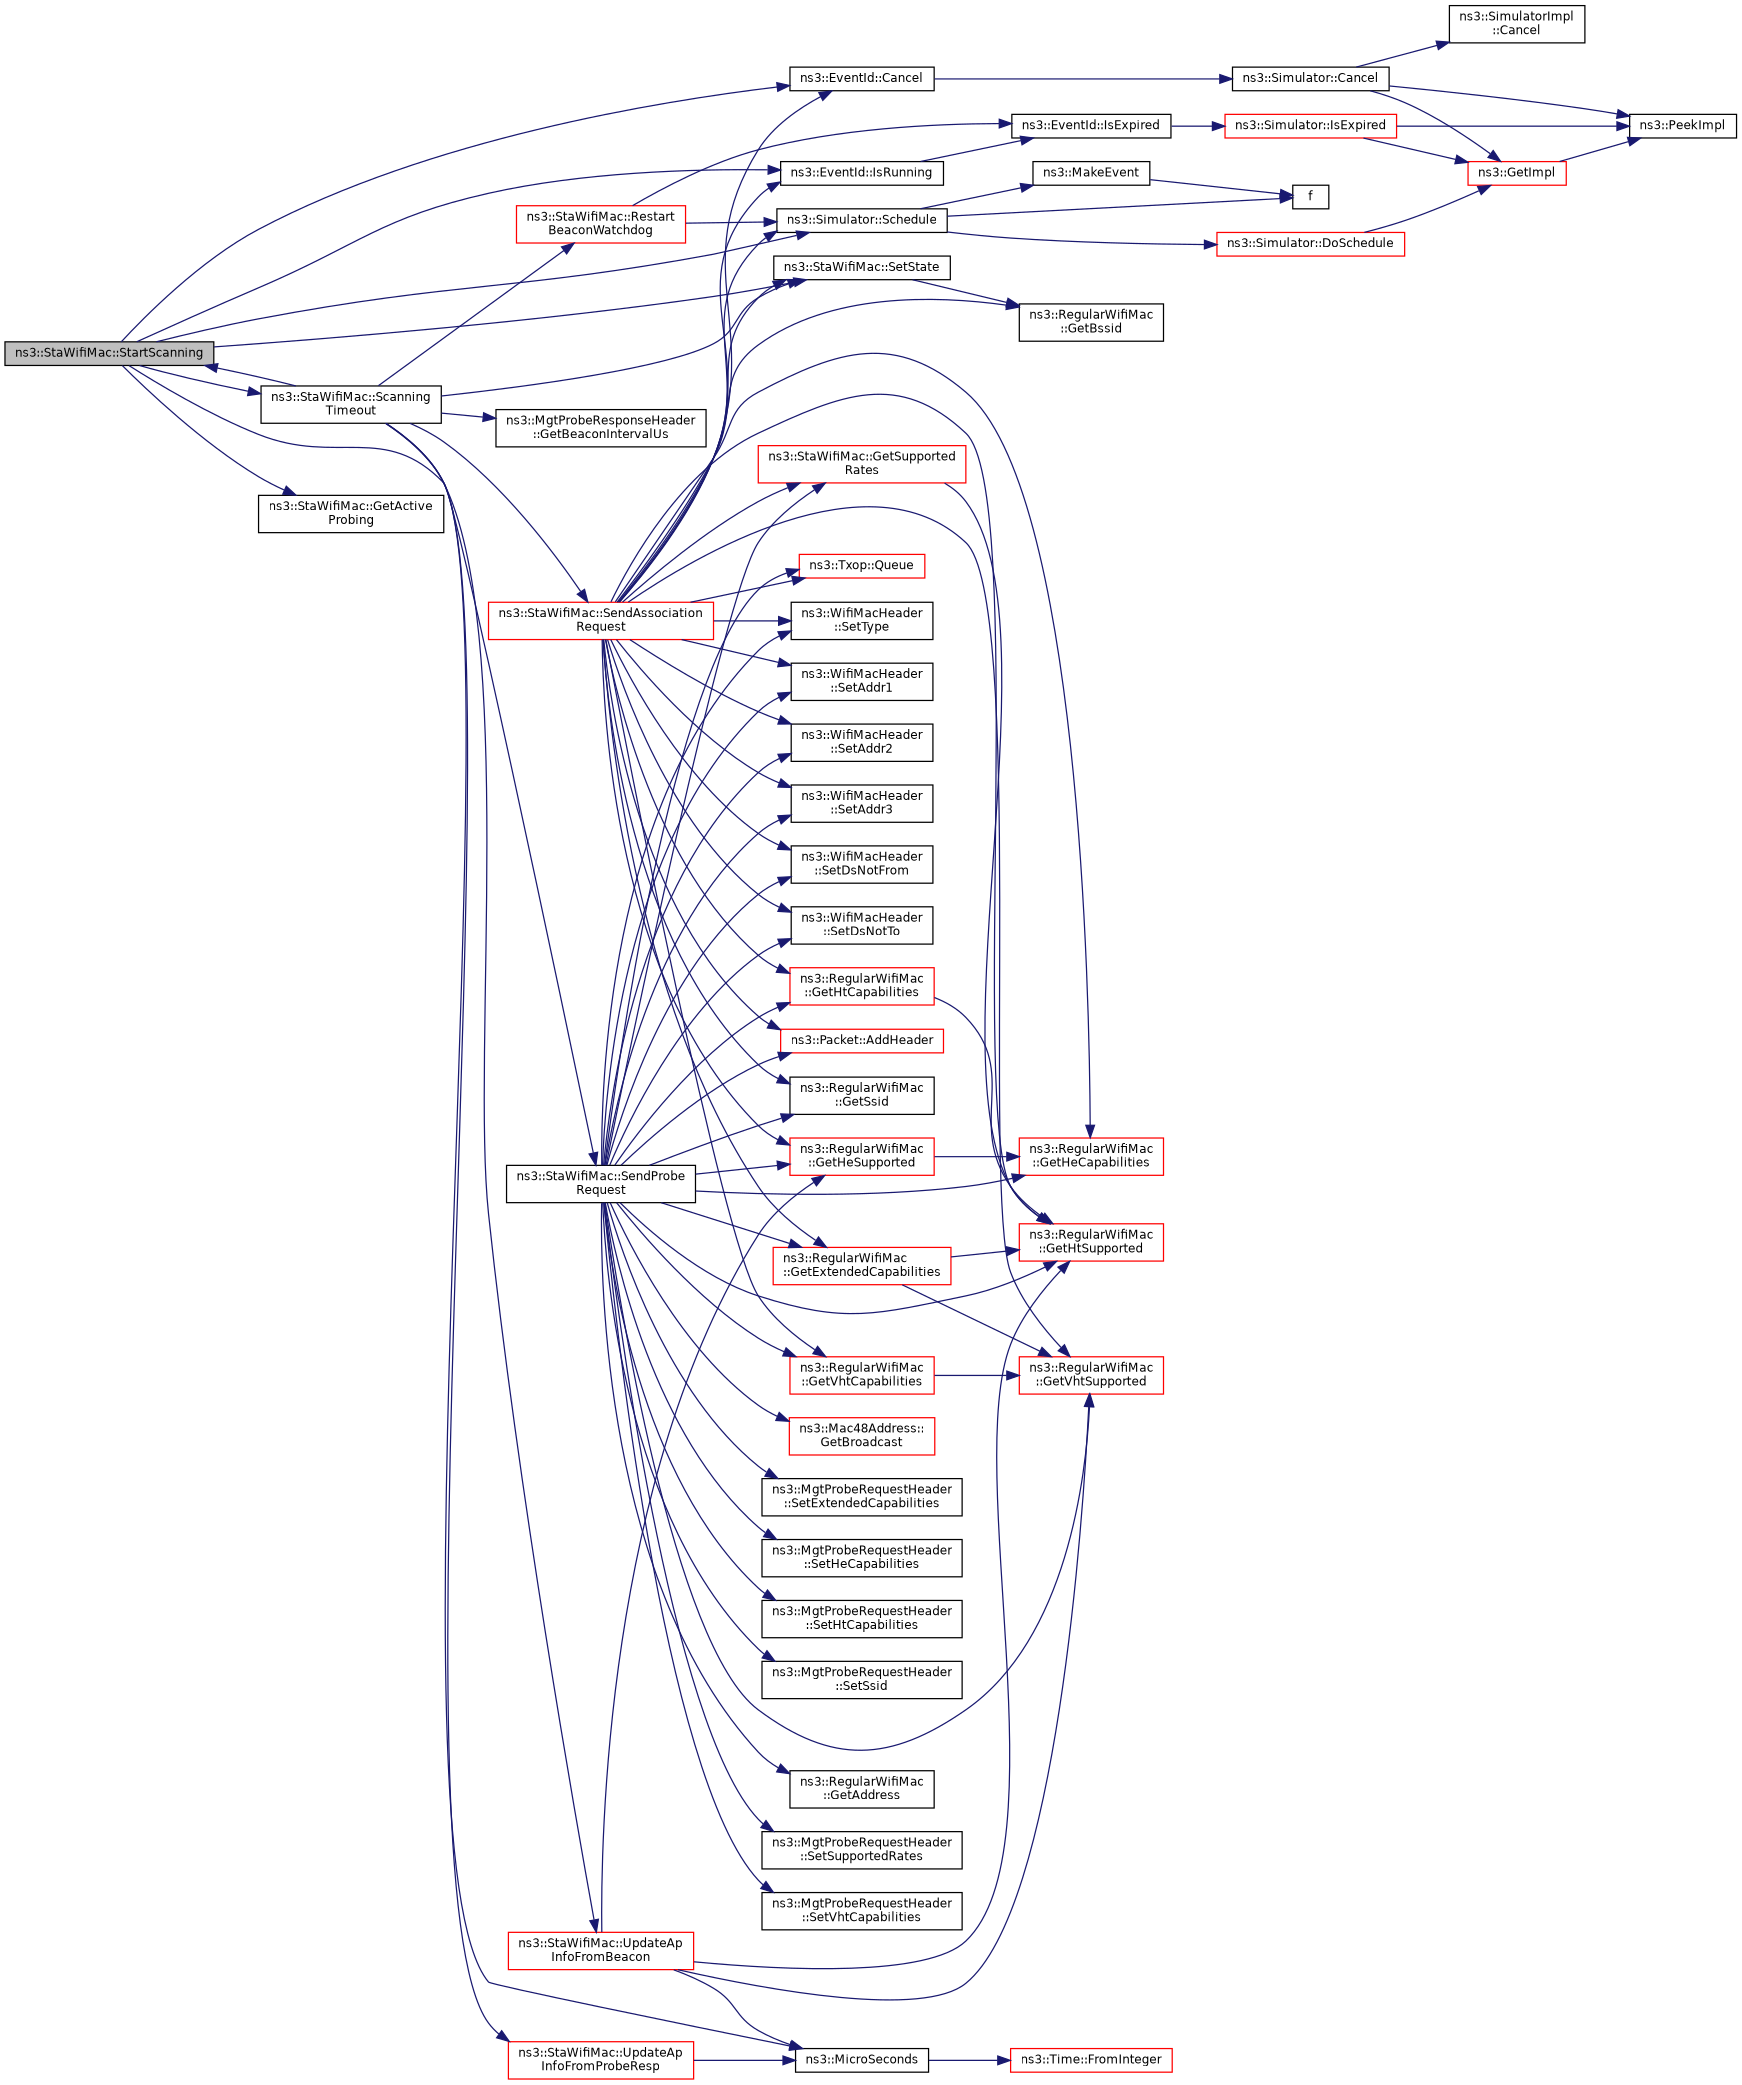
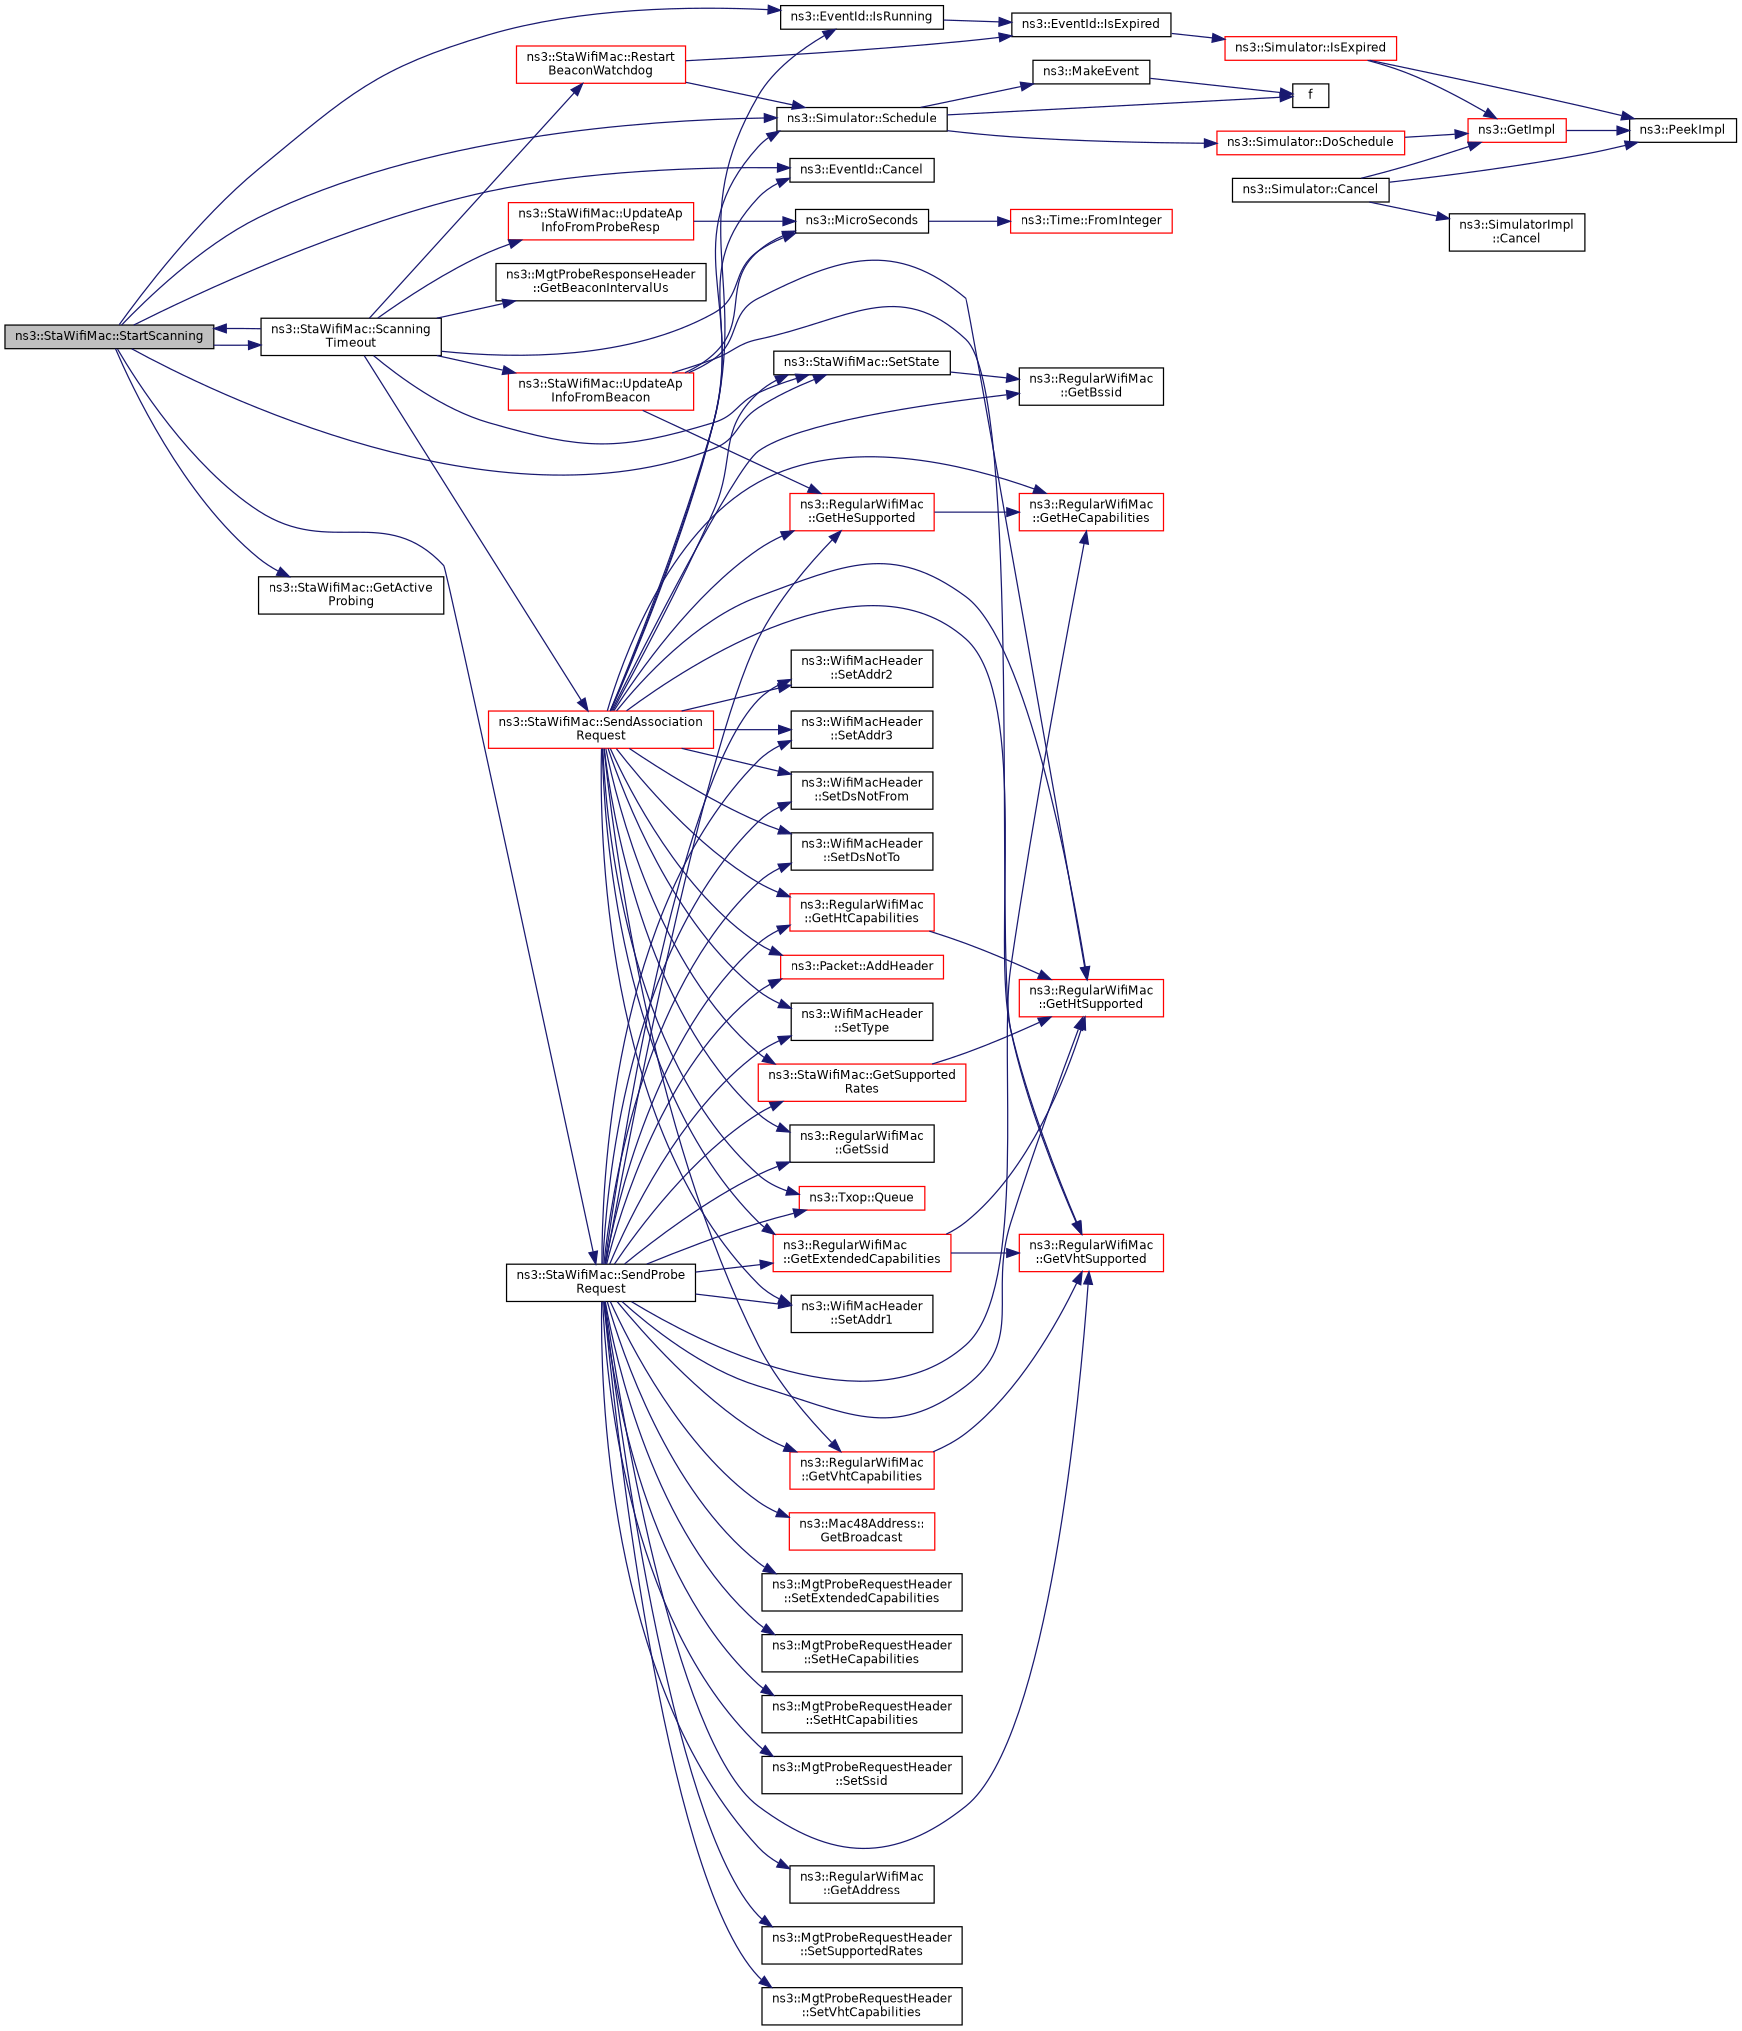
edge "ns3::EventId::Cancel" -> "ns3::Simulator::Cancel": removed
